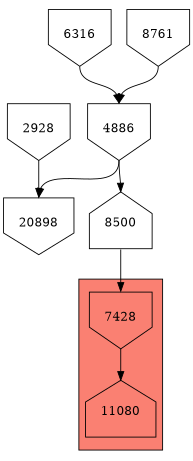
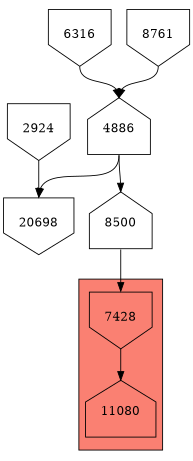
node "2928": label "2928" -> "2924"
node "4886": shape invhouse -> house
node "20898": label "20898" -> "20698"
